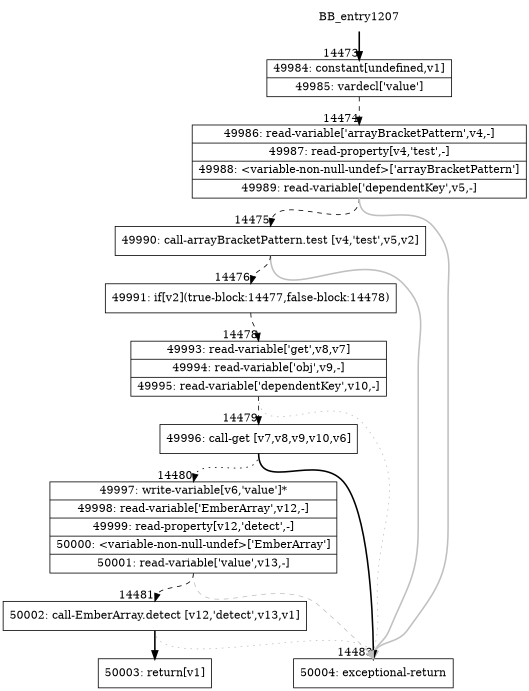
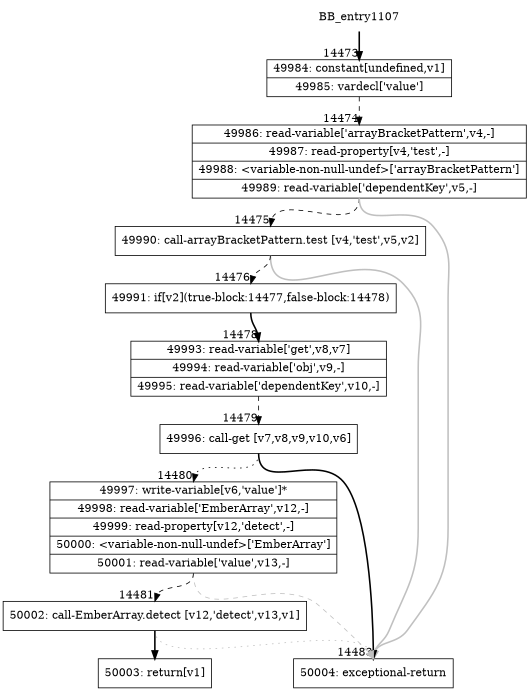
node "BB_entry1207": label "BB_entry1207" -> "BB_entry1107"
edge "49991: if[v2](true-block:14477,false-block:14478)" -> "49993: read-variable['get',v8,v7]": style dashed -> bold
edge "49993: read-variable['get',v8,v7]" -> "50004: exceptional-return": removed
